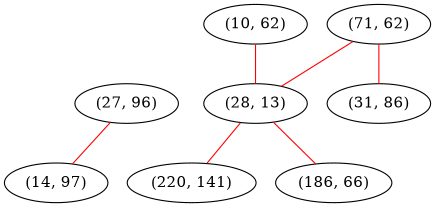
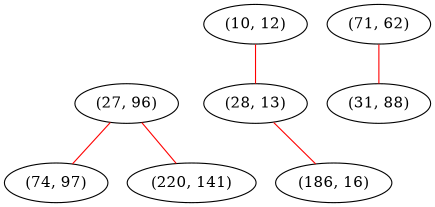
node "(10, 62)": label "(10, 62)" -> "(10, 12)"
edge "(71, 62)" -- "(28, 13)": removed
node "(31, 86)": label "(31, 86)" -> "(31, 88)"
edge "(28, 13)" -- "(220, 141)": now "(27, 96)" -- "(220, 141)"
node "(14, 97)": label "(14, 97)" -> "(74, 97)"
node "(186, 66)": label "(186, 66)" -> "(186, 16)"
